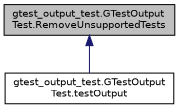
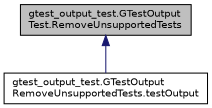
node "gtest_output_test.GTestOutput Test.testOutput": label "gtest_output_test.GTestOutput Test.testOutput" -> "gtest_output_test.GTestOutput RemoveUnsupportedTests.testOutput"
